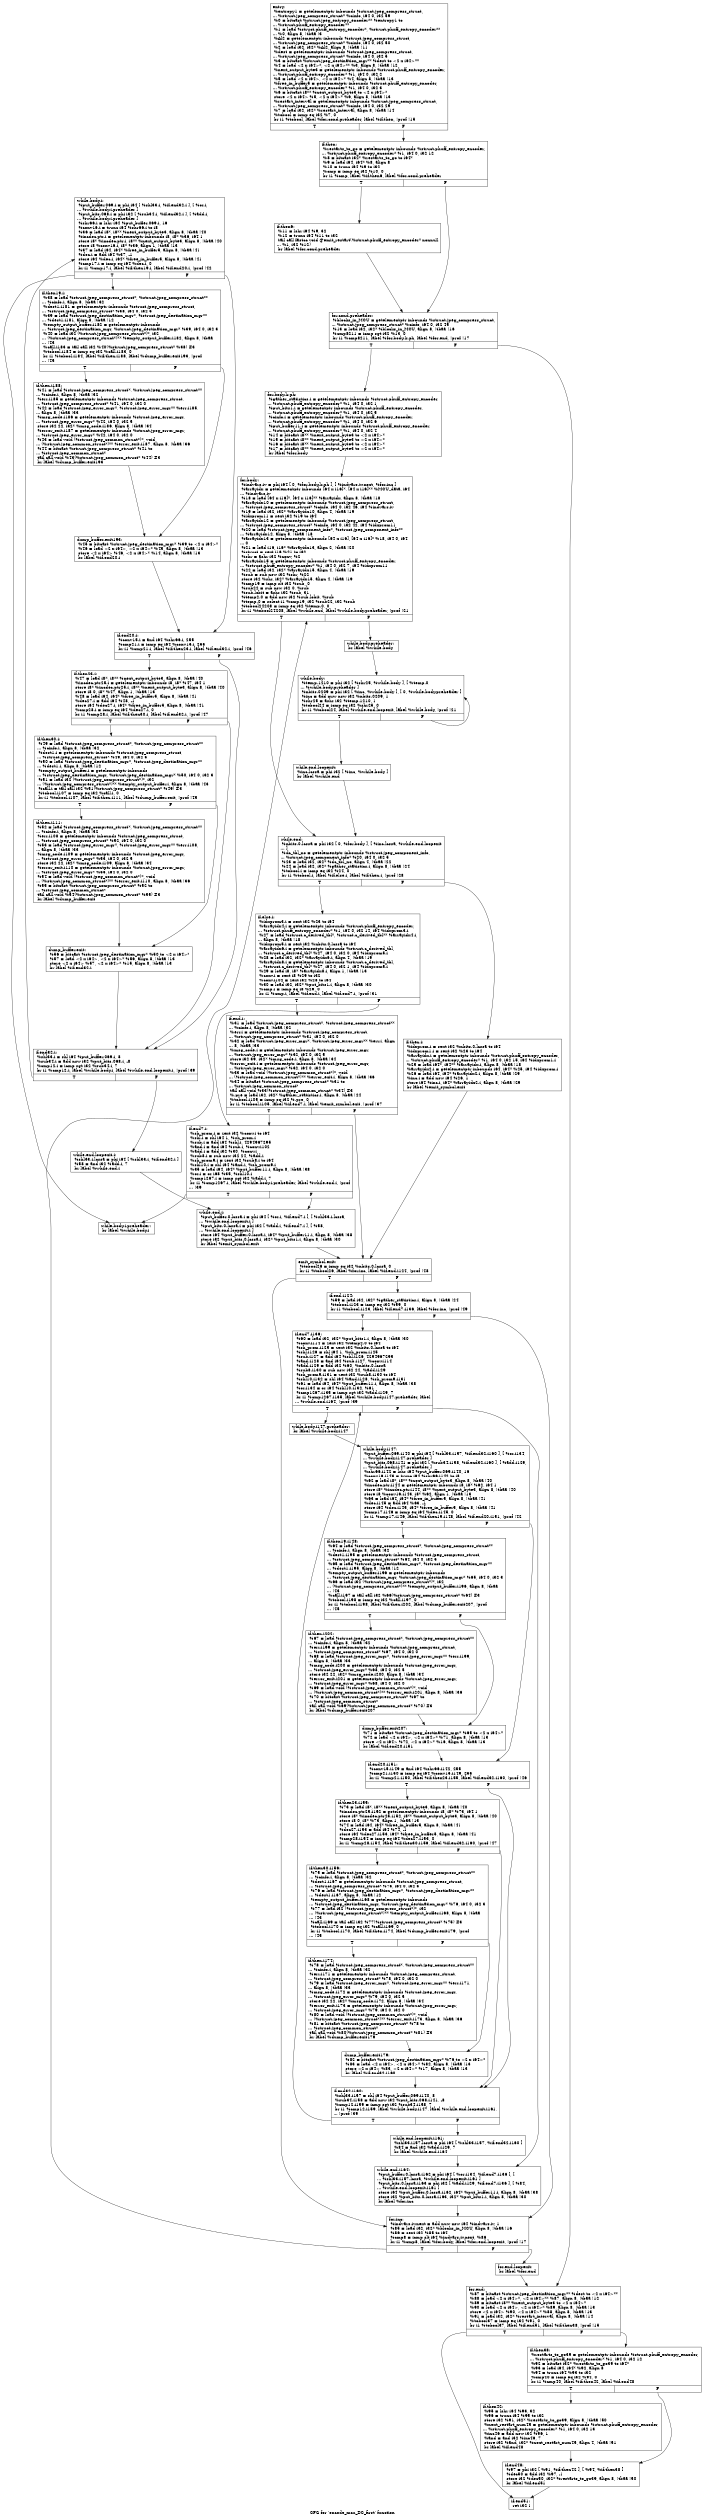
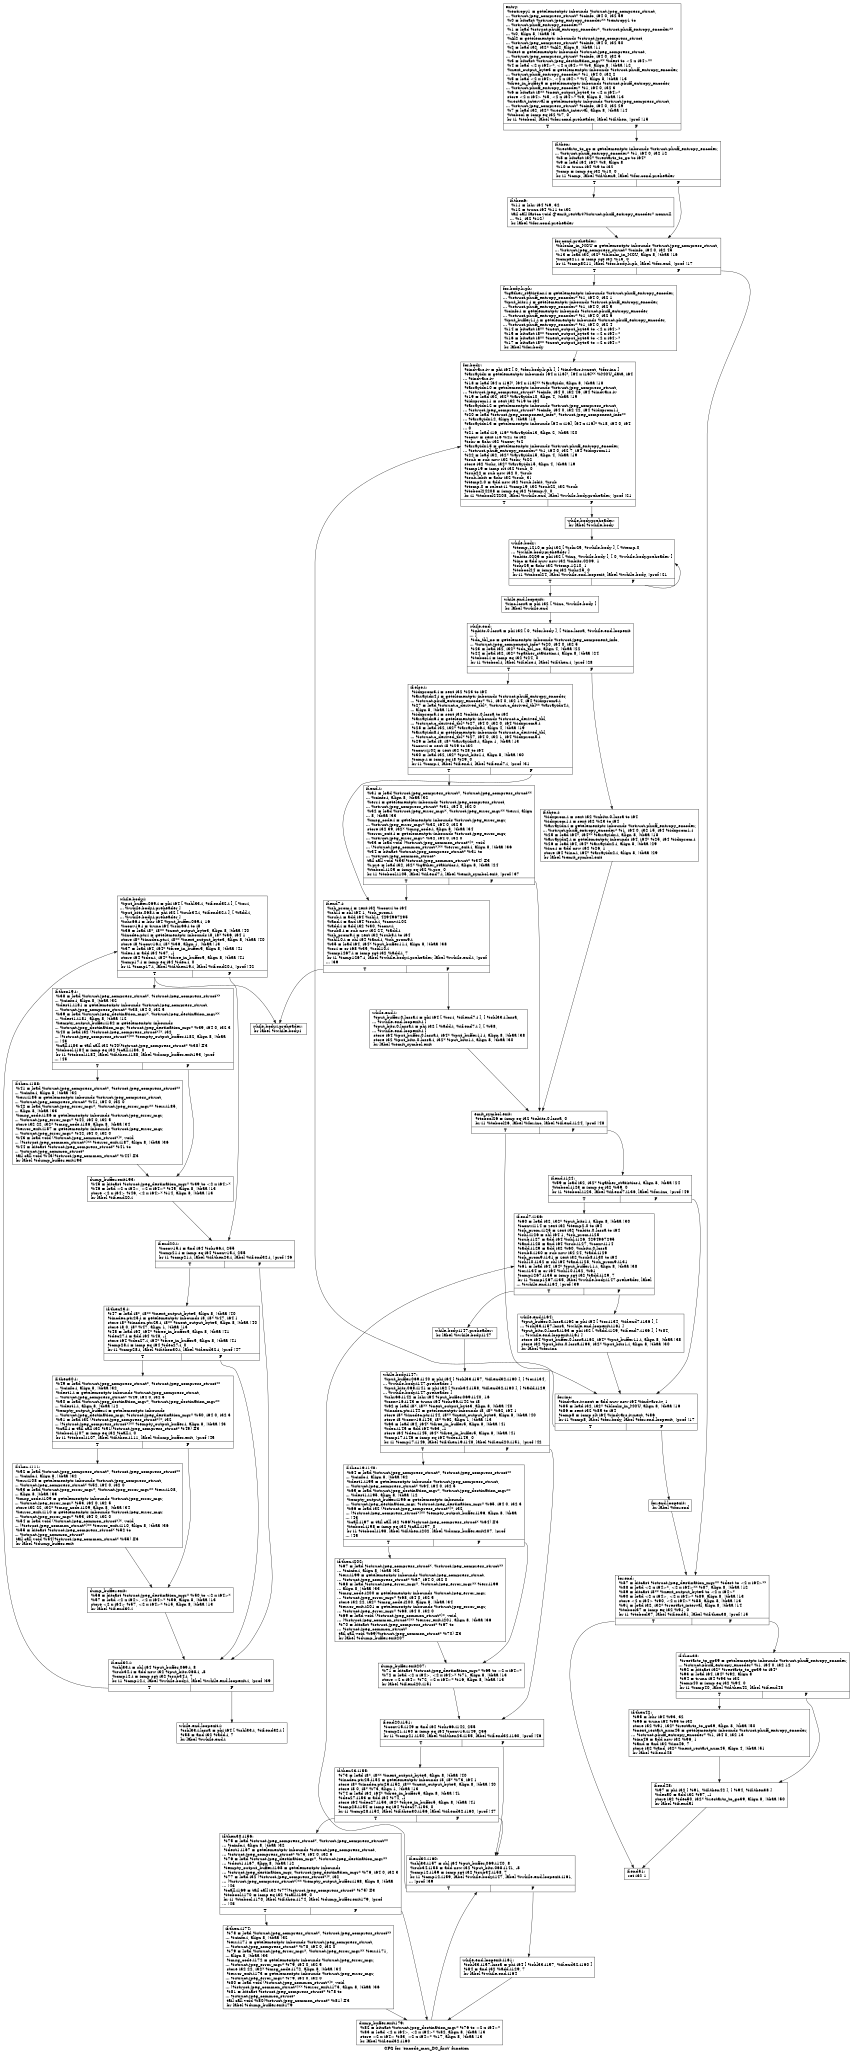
node "for.body:": text "%struct = sext i16 %21 to i32" -> "%conv = sext i16 %21 to i32"
edge "for.body:" -> "while.end:": removed
edge "while.end.loopexit.i:" -> "while.end.i:": removed
edge "while.end.loopexit.i161:" -> "while.end.i164:": now "while.end.loopexit.i161:" -> "dump_buffer.exit179:"
